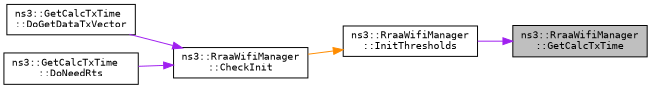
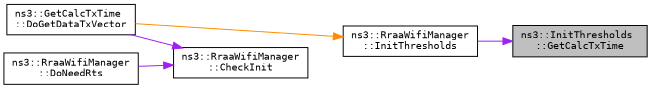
node "ns3::RraaWifiManager ::GetCalcTxTime": label "ns3::RraaWifiManager ::GetCalcTxTime" -> "ns3::InitThresholds ::GetCalcTxTime"
edge "ns3::RraaWifiManager ::CheckInit" -> "ns3::RraaWifiManager ::InitThresholds": now "ns3::GetCalcTxTime ::DoGetDataTxVector" -> "ns3::RraaWifiManager ::InitThresholds"
node "ns3::GetCalcTxTime ::DoNeedRts": label "ns3::GetCalcTxTime ::DoNeedRts" -> "ns3::RraaWifiManager ::DoNeedRts"
